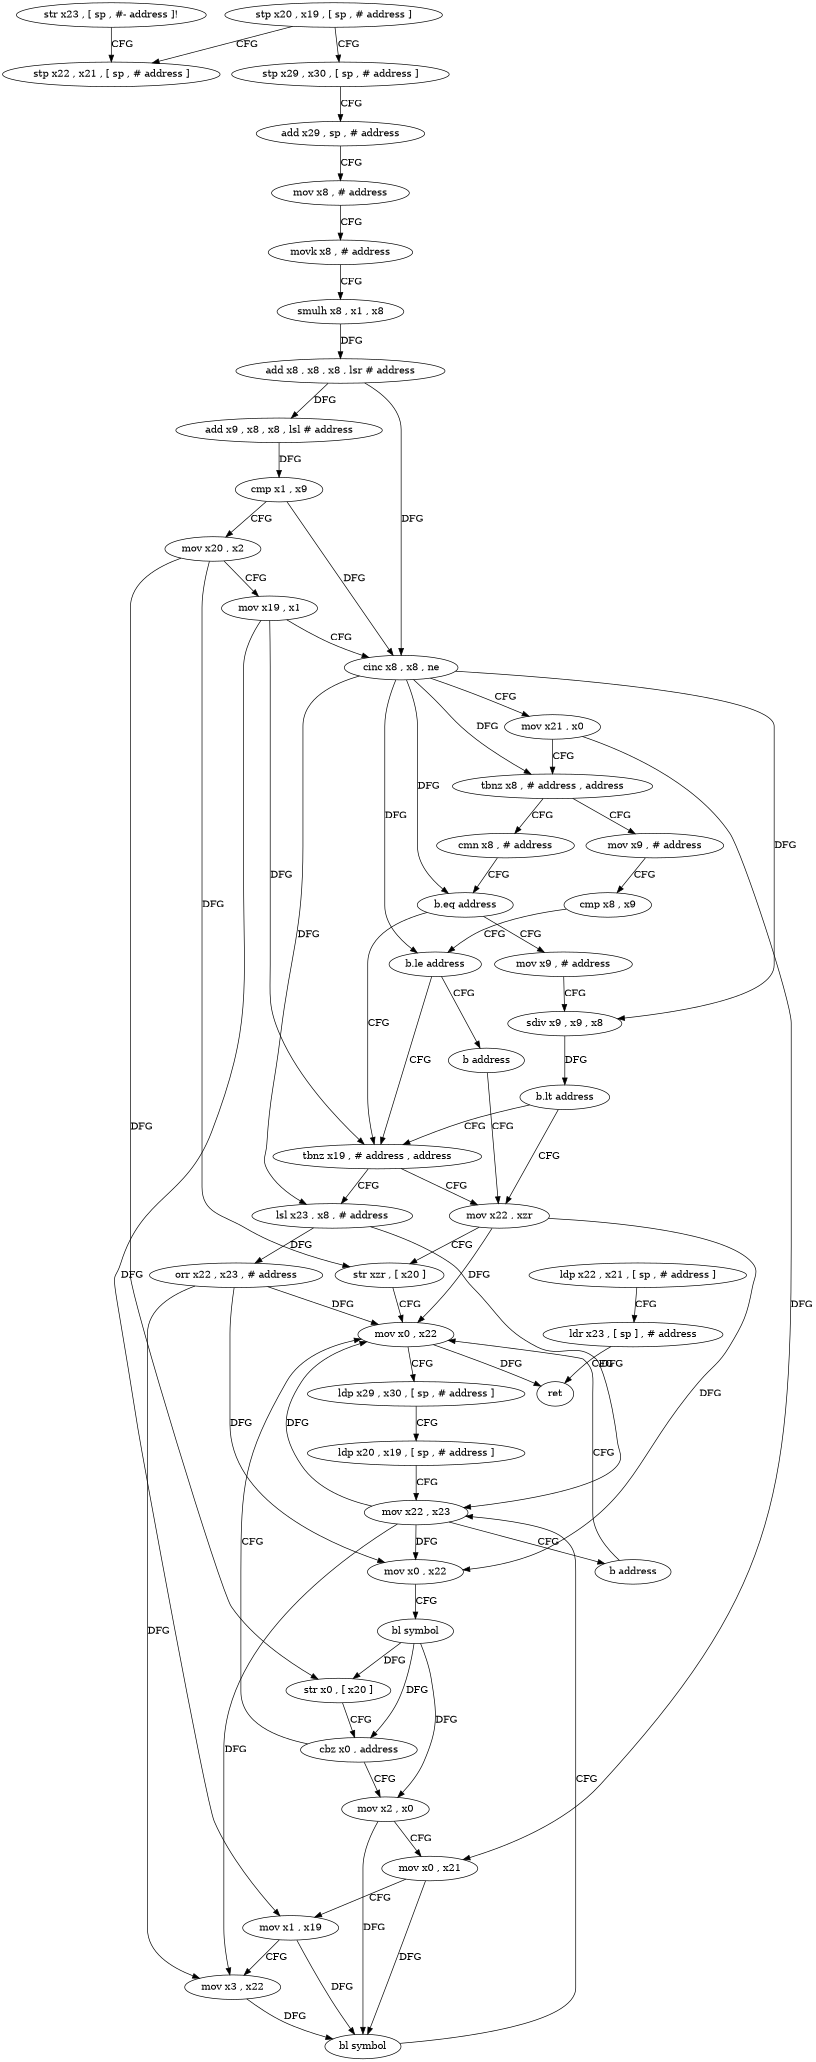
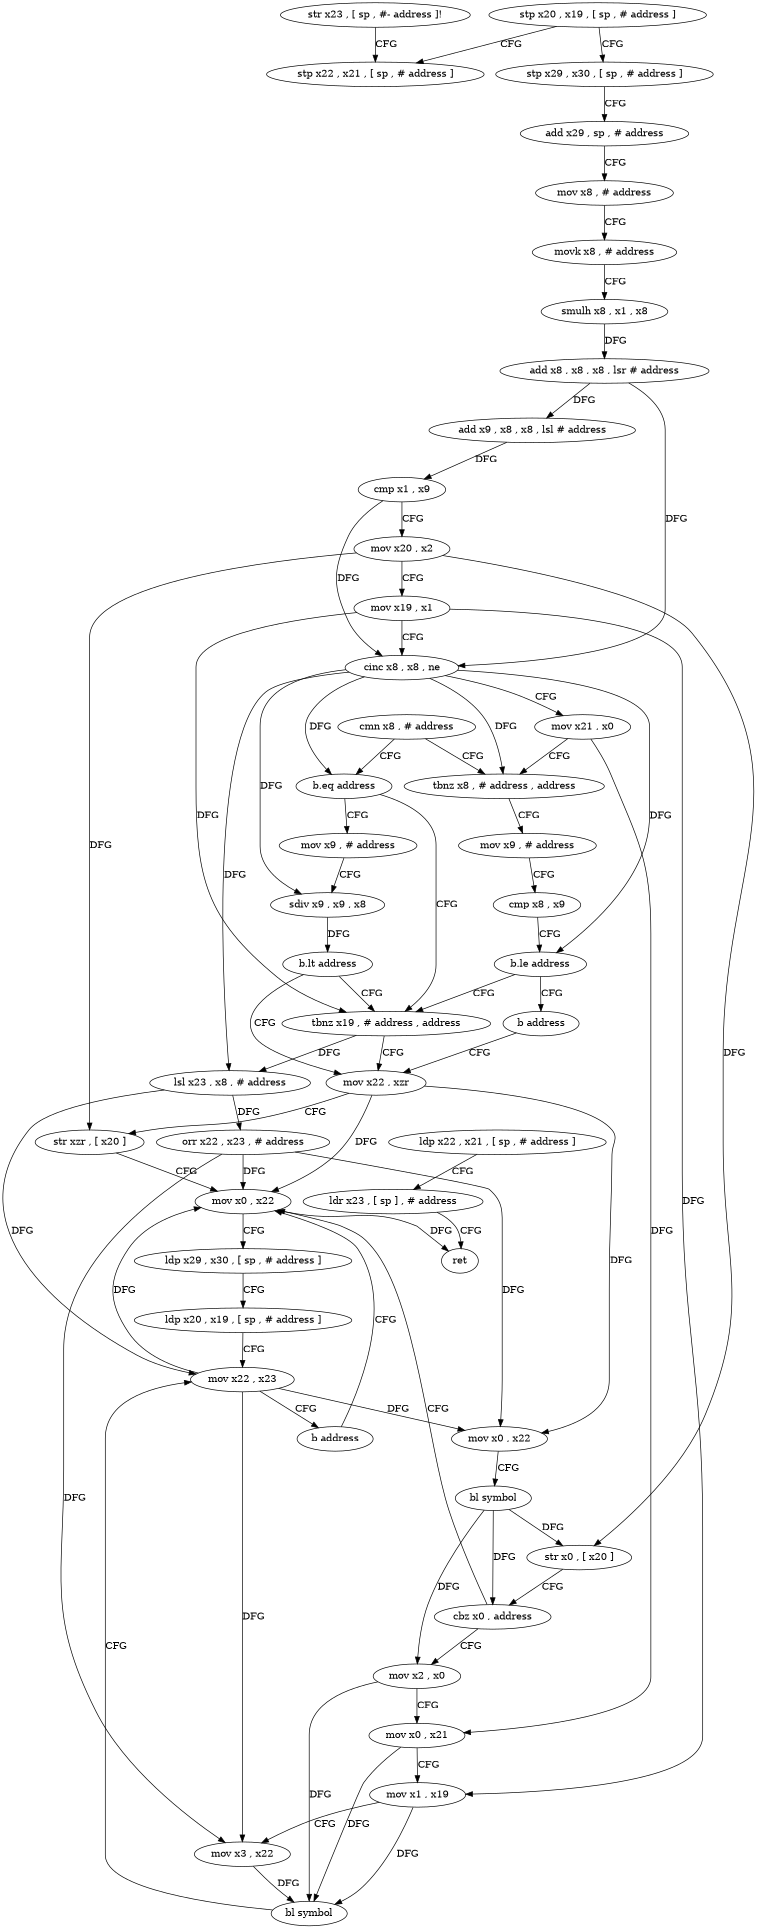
edge "tbnz x8 , # address , address" -> "cmn x8 , # address": reversed
edge "tbnz x19 , # address , address" -> "lsl x23 , x8 , # address": label "CFG" -> "DFG"
